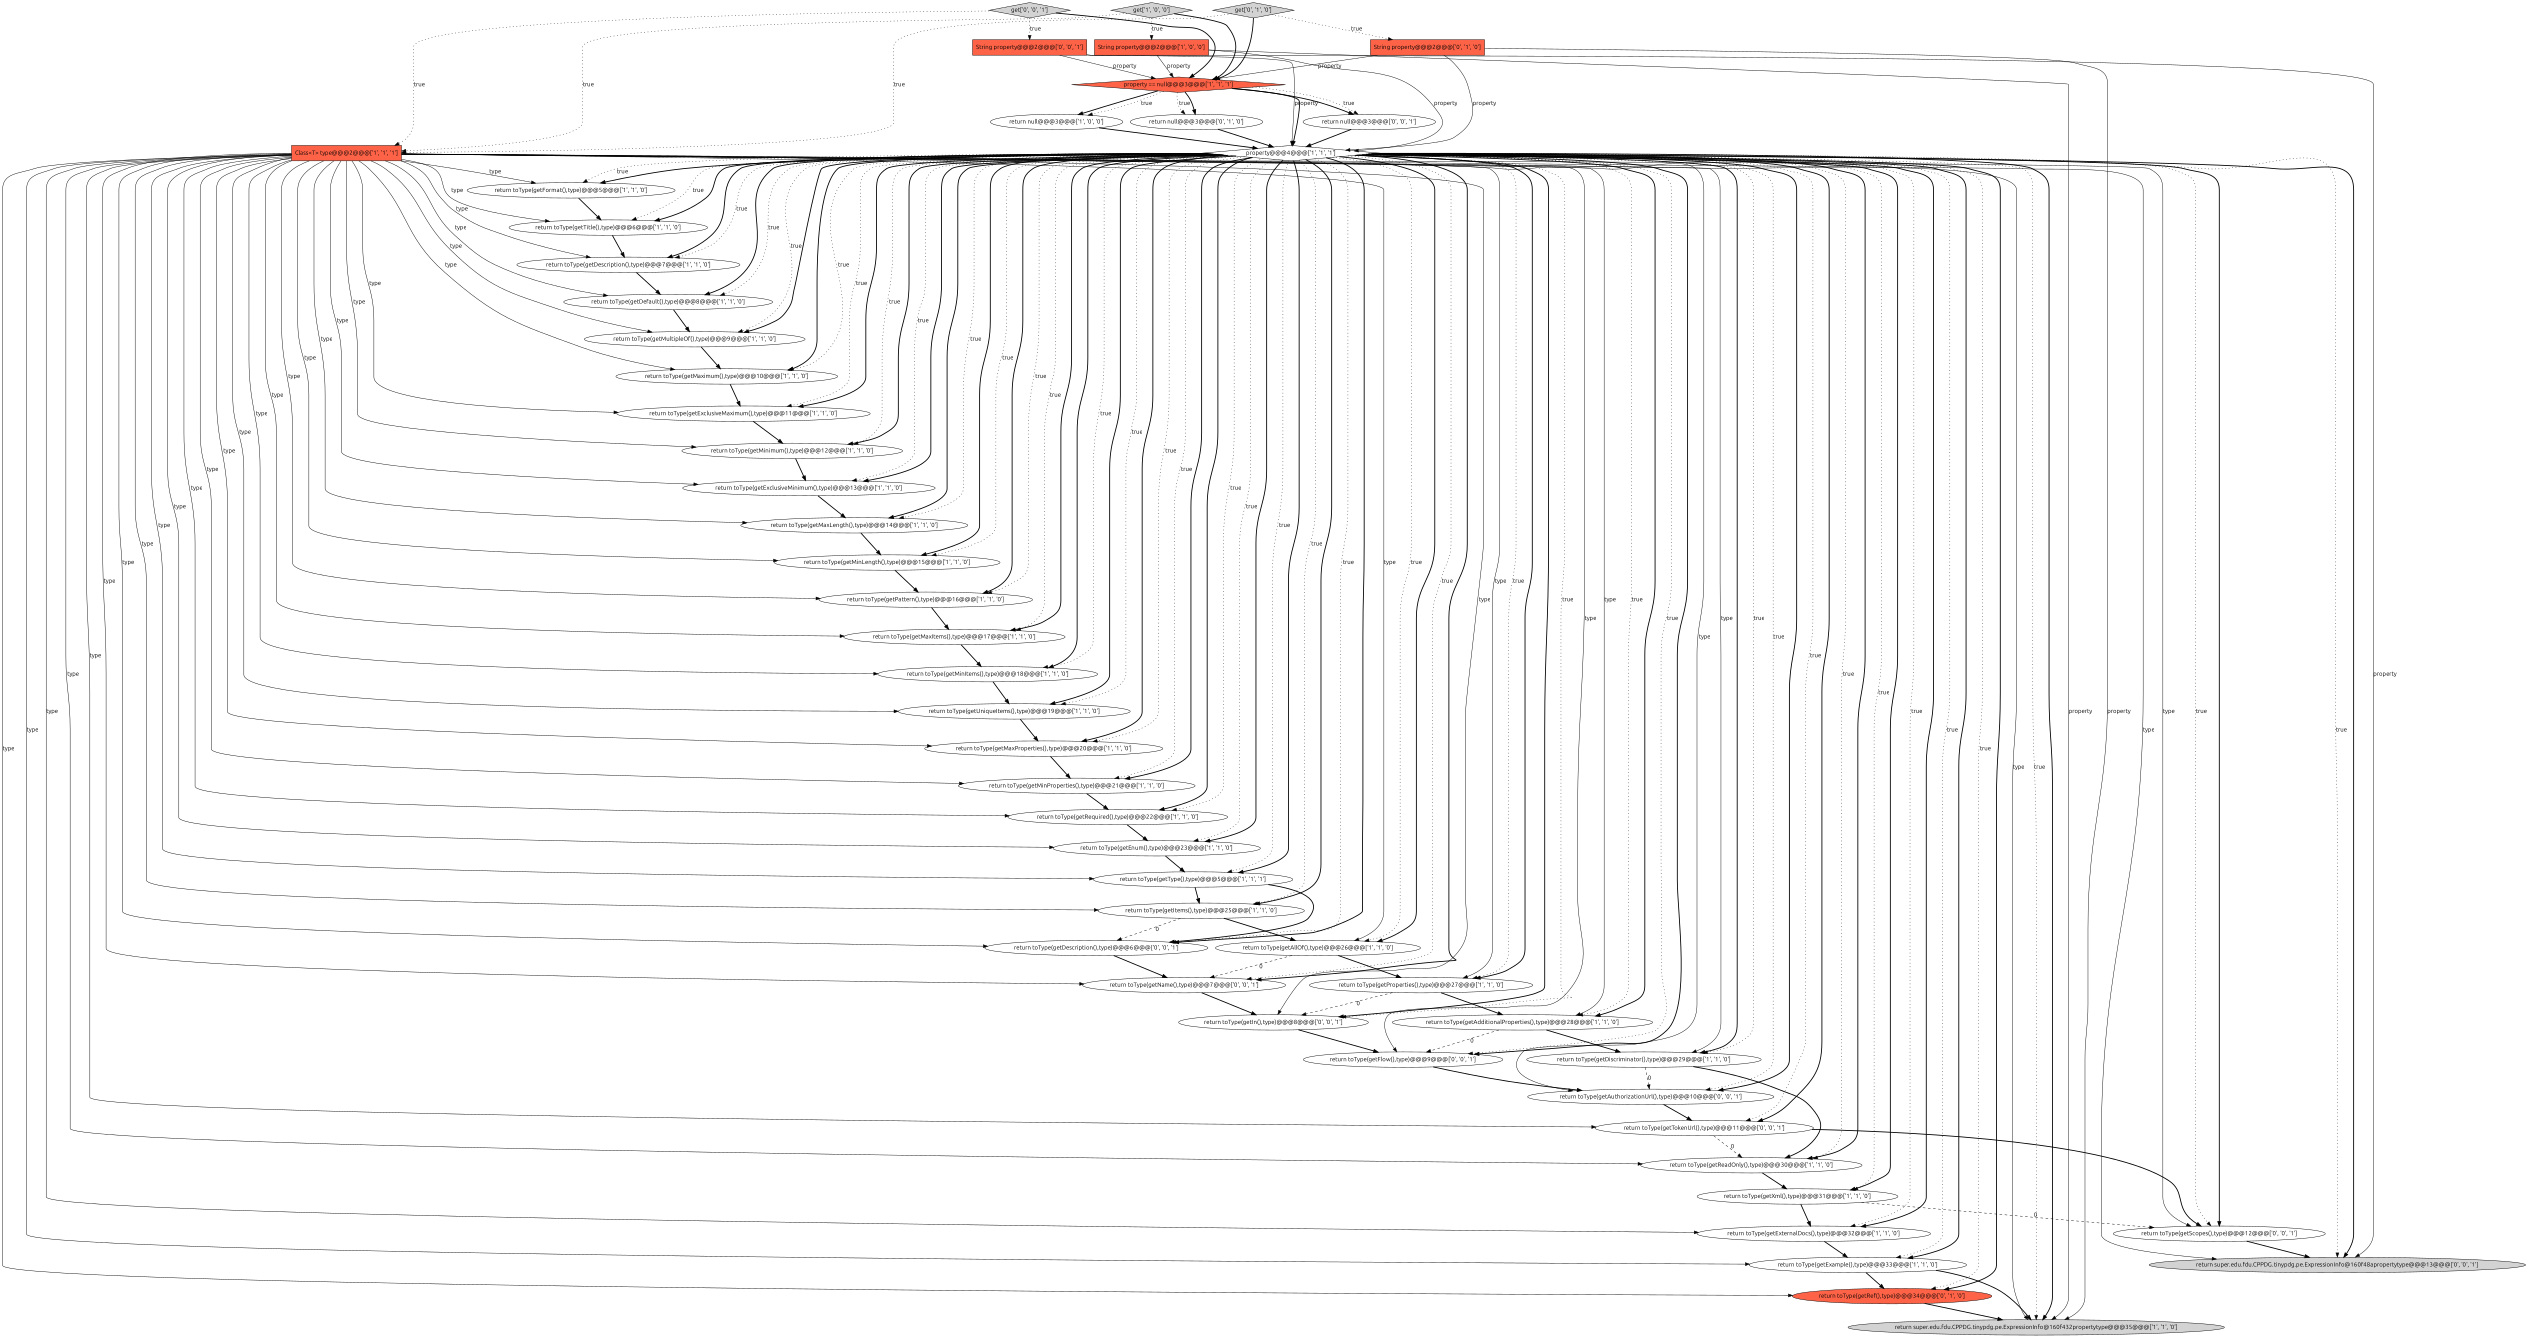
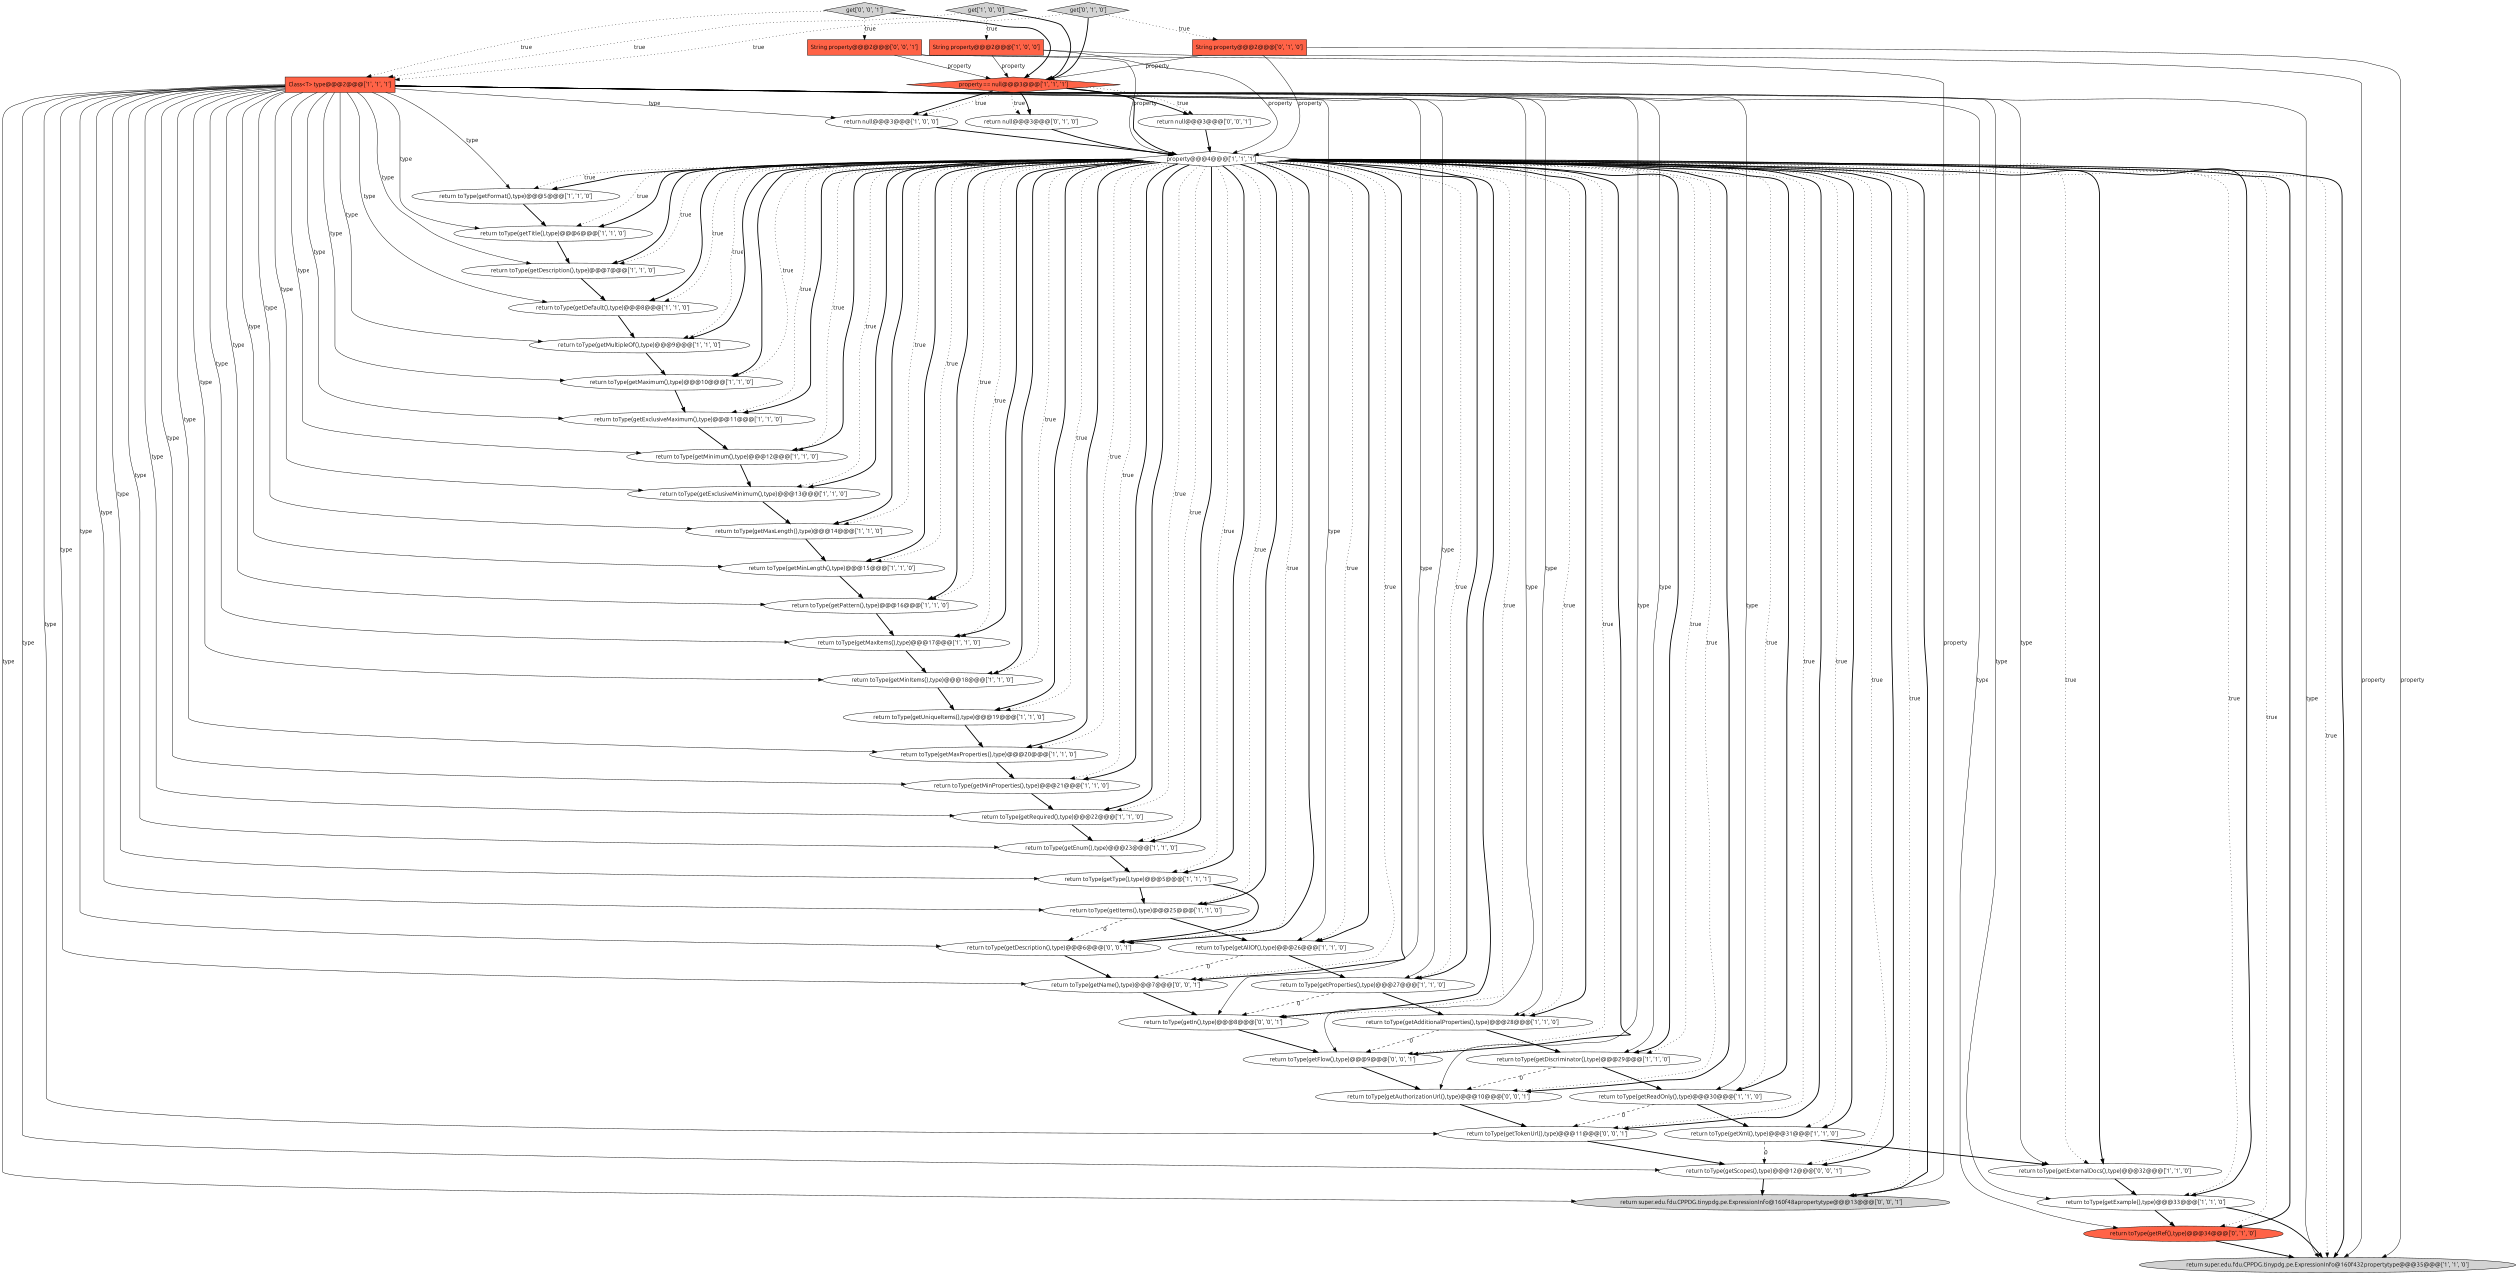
edge "Class<T> type@@@2@@@['1', '1', '1']" -> "return toType(getUniqueItems(),type)@@@19@@@['1', '1', '0']": now "Class<T> type@@@2@@@['1', '1', '1']" -> "return null@@@3@@@['1', '0', '0']"
edge "return toType(getTokenUrl(),type)@@@11@@@['0', '0', '1']" -> "return toType(getReadOnly(),type)@@@30@@@['1', '1', '0']": reversed
